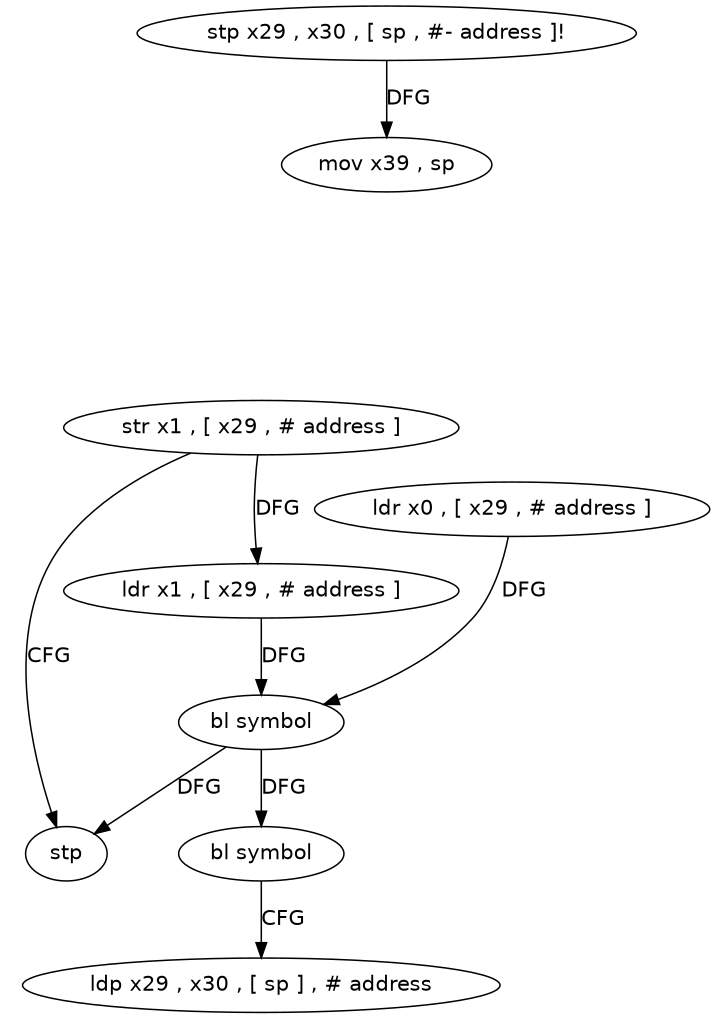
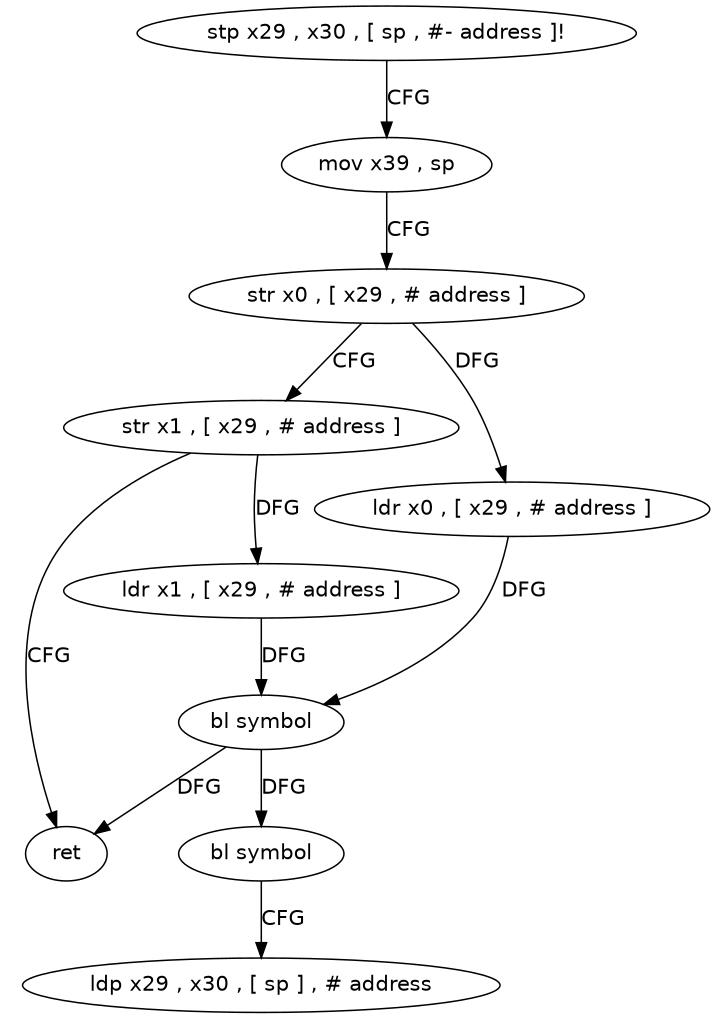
edge "stp x29 , x30 , [ sp , #- address ]!" -> "mov x39 , sp": label "DFG" -> "CFG"
node "str x0 , [ x29 , # address ]": added
node "stp": label "stp" -> "ret"
